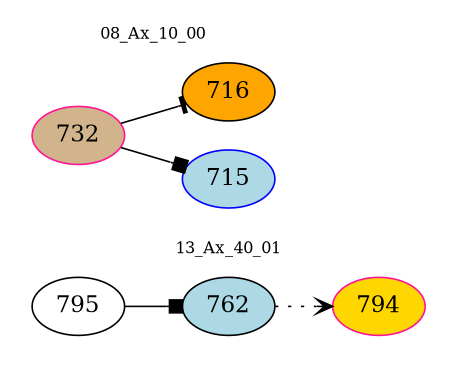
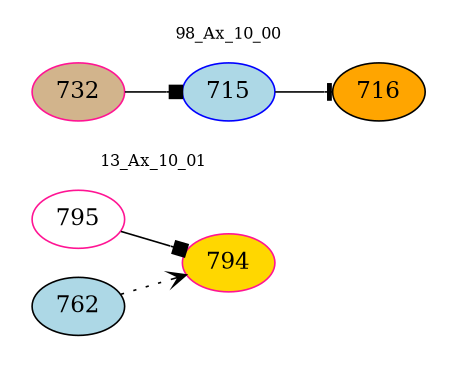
cluster "08_Ax_10_00": label "08_Ax_10_00" -> "98_Ax_10_00"
edge "732" -> "716": now "715" -> "716"
cluster "13_Ax_40_01": label "13_Ax_40_01" -> "13_Ax_10_01"
node "795": color black -> deeppink
edge "795" -> "762": now "795" -> "794"
